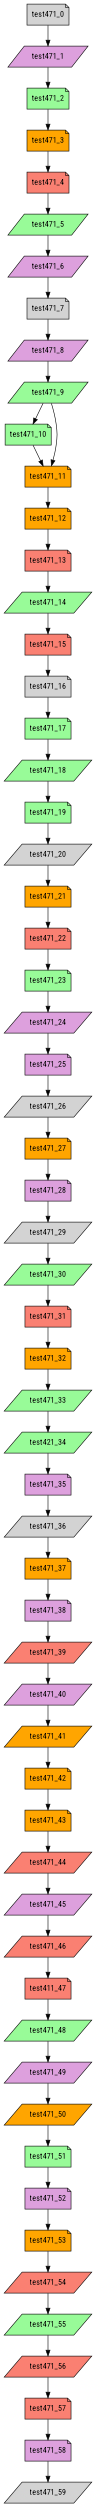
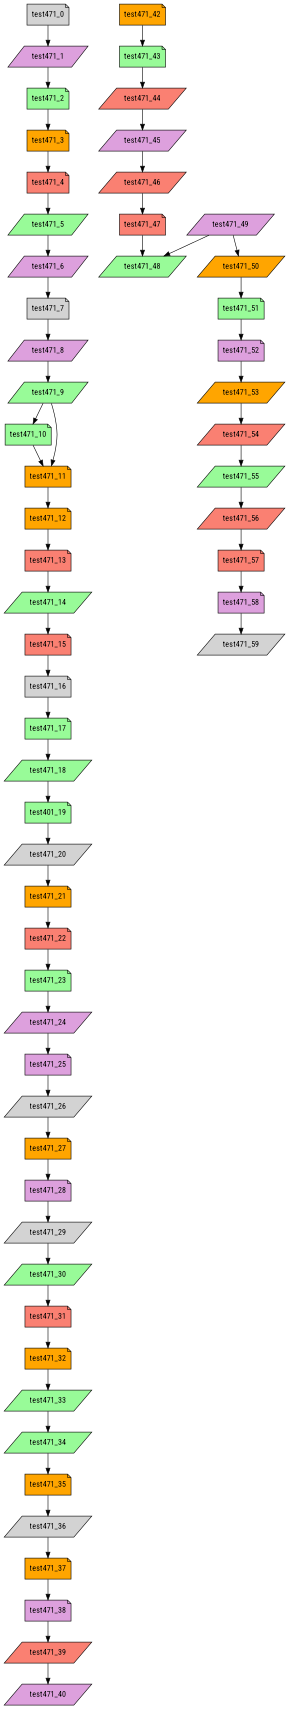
node "test471_19": label "test471_19" -> "test401_19"
node "test421_34": label "test421_34" -> "test471_34"
node "test471_35": fillcolor plum -> orange
node "test471_41": removed
node "test471_43": fillcolor orange -> palegreen
node "test411_47": label "test411_47" -> "test471_47"
edge "test471_48" -> "test471_49": reversed
node "test471_53": shape note -> parallelogram
